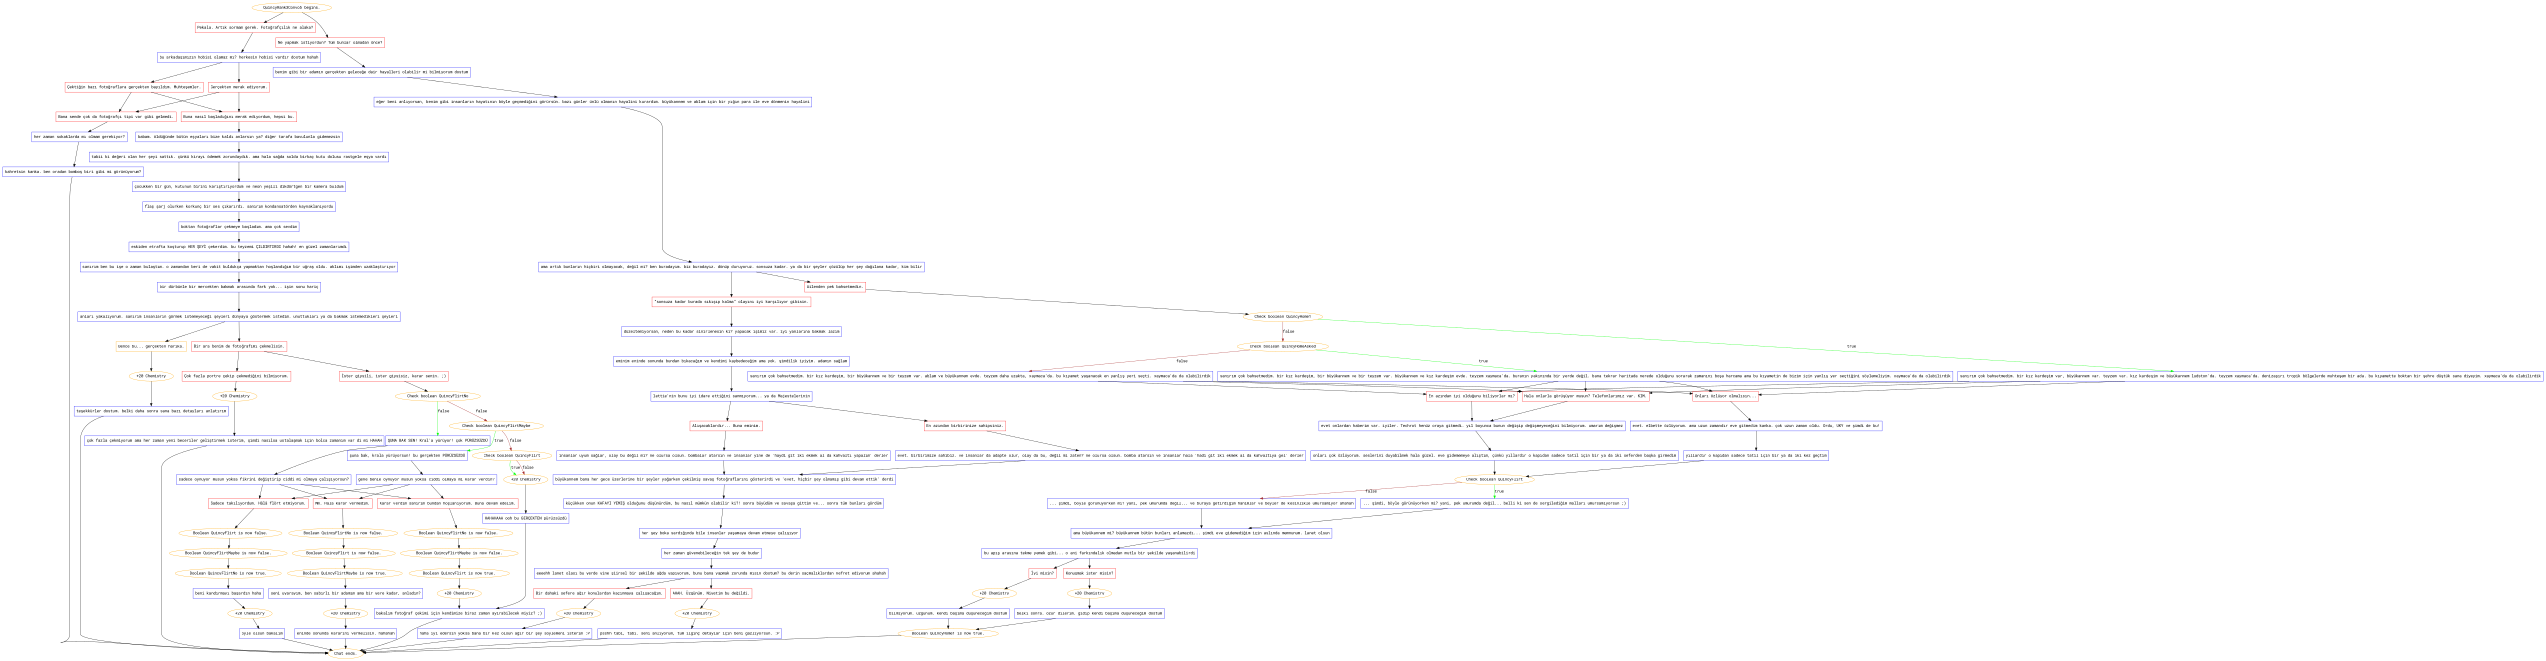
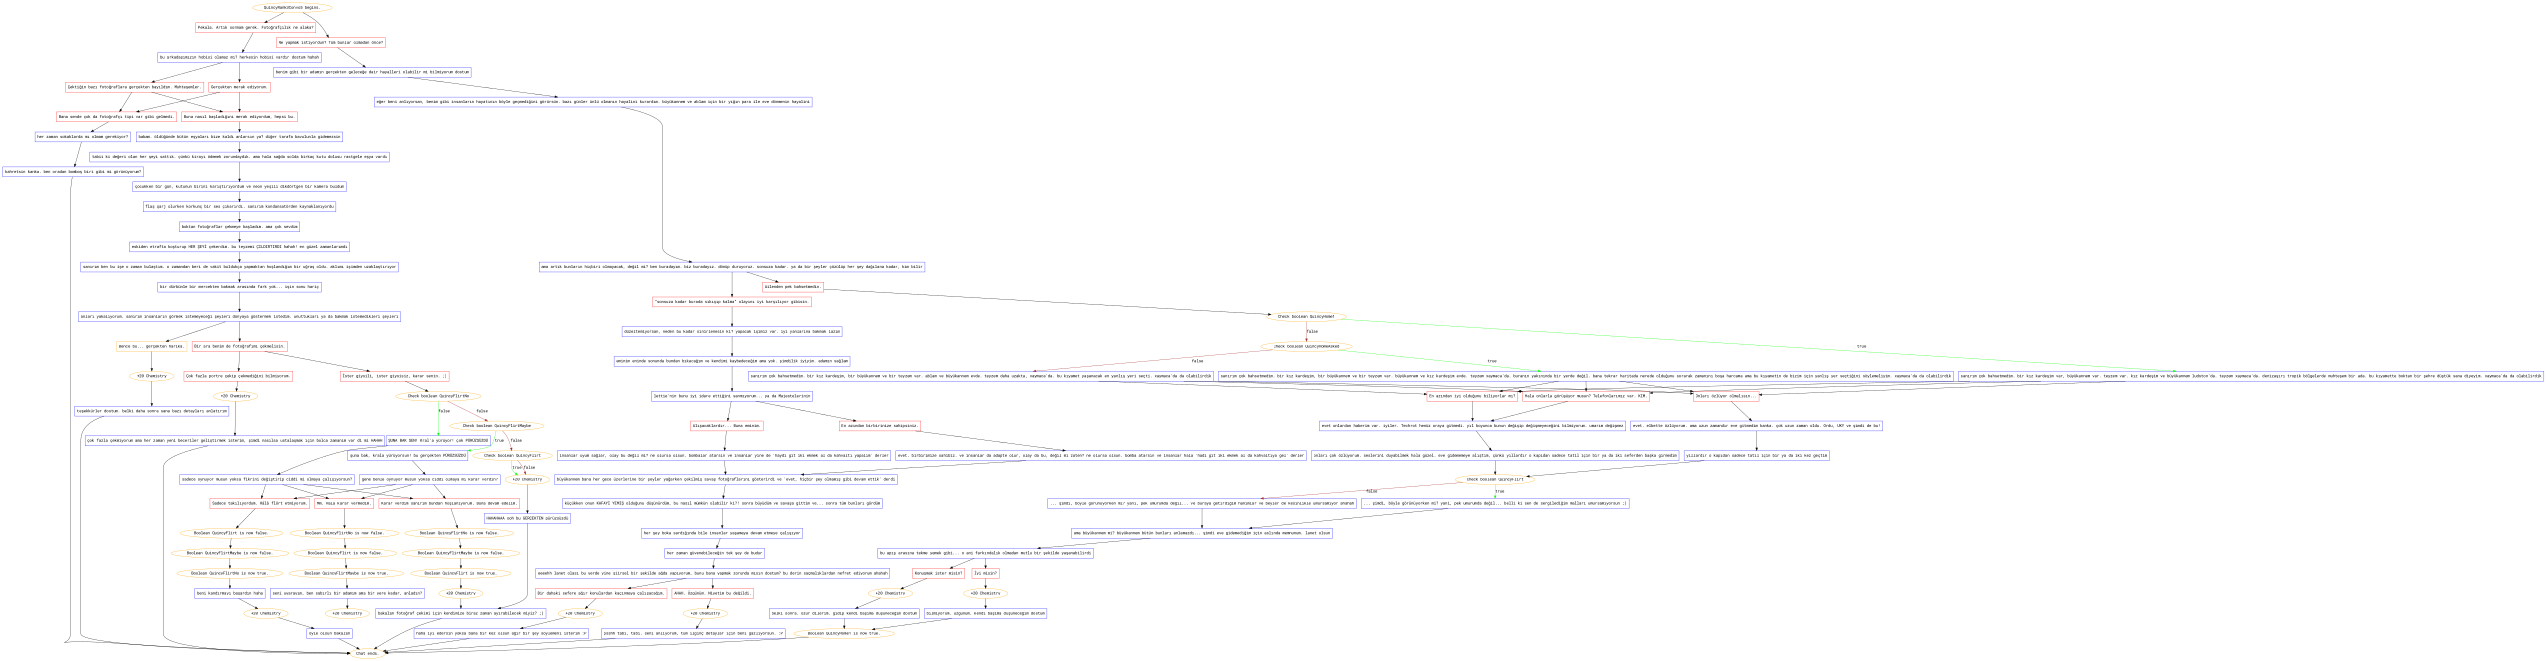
node "eninde sonunda kararını vermelisin. hahahah": removed
